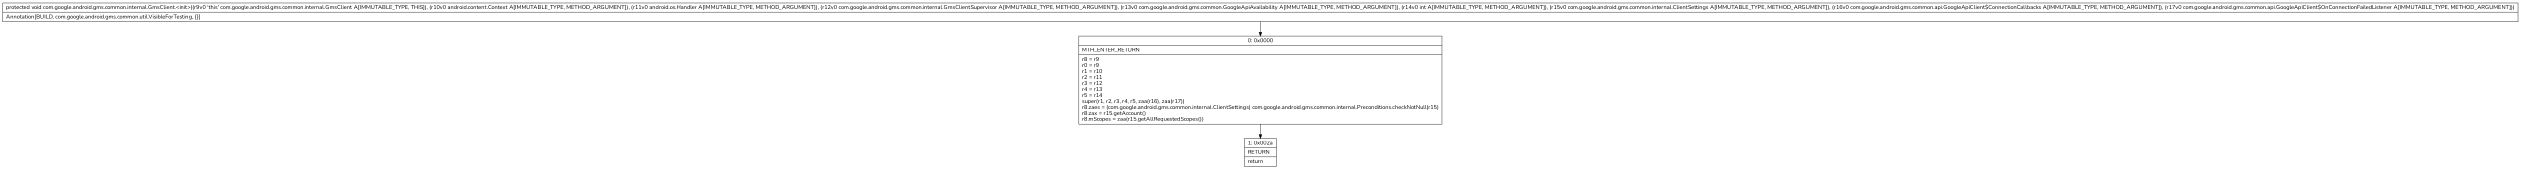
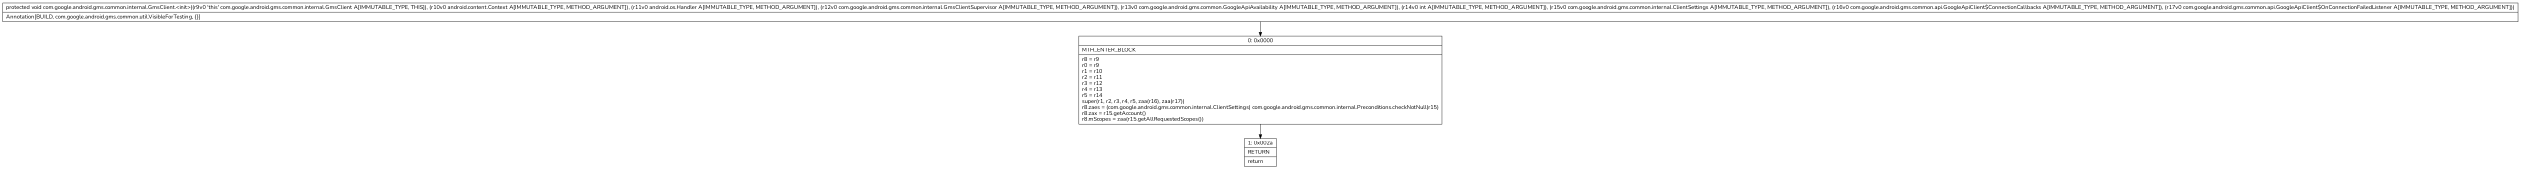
node "0: 0x0000": text "MTH_ENTER_RETURN" -> "MTH_ENTER_BLOCK"
